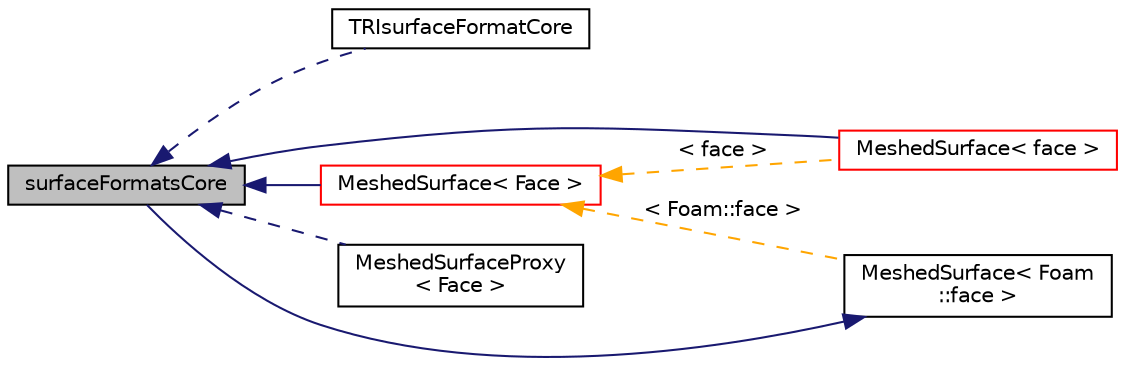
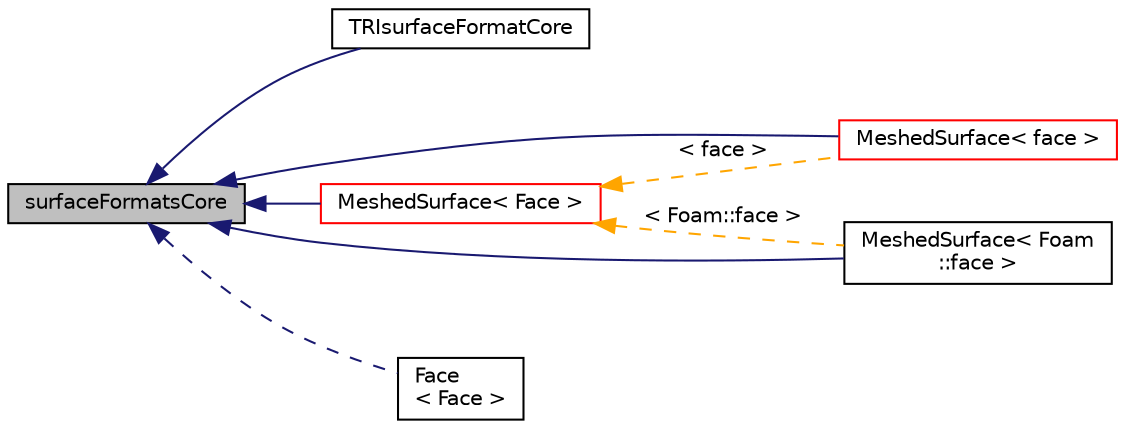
edge "TRIsurfaceFormatCore" -> "surfaceFormatsCore": style dashed -> solid
node "MeshedSurfaceProxy < Face >": label "MeshedSurfaceProxy < Face >" -> "Face < Face >"
edge "surfaceFormatsCore" -> "MeshedSurface< Foam ::face >": reversed
